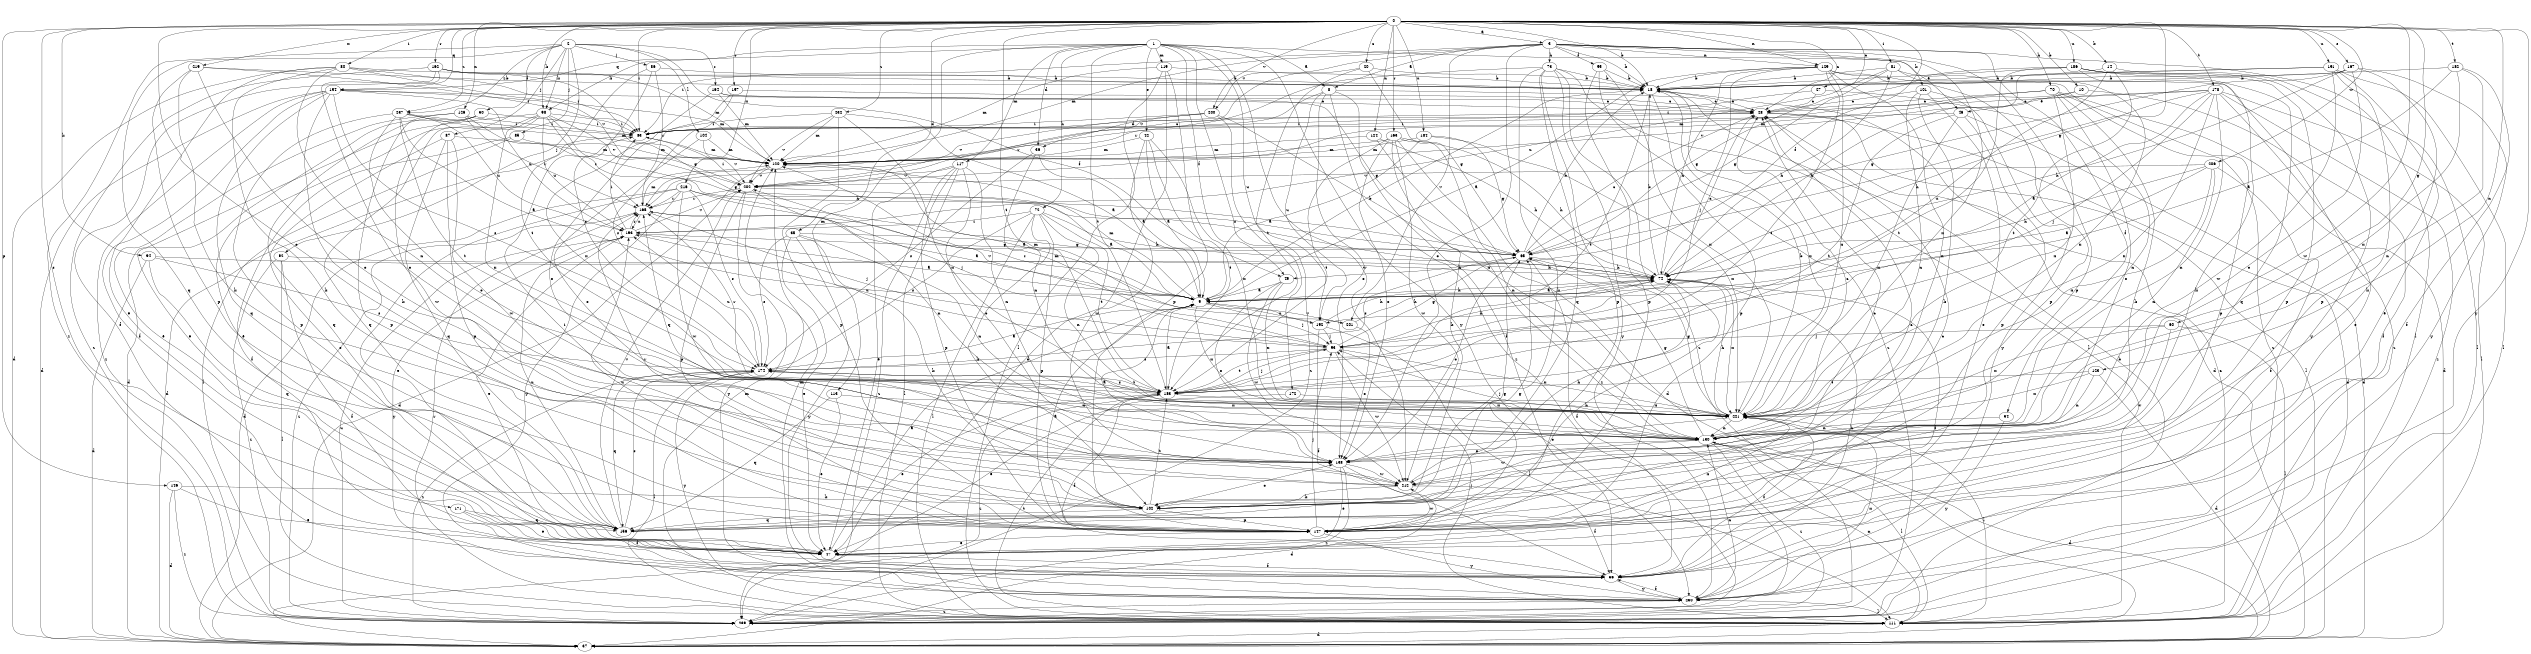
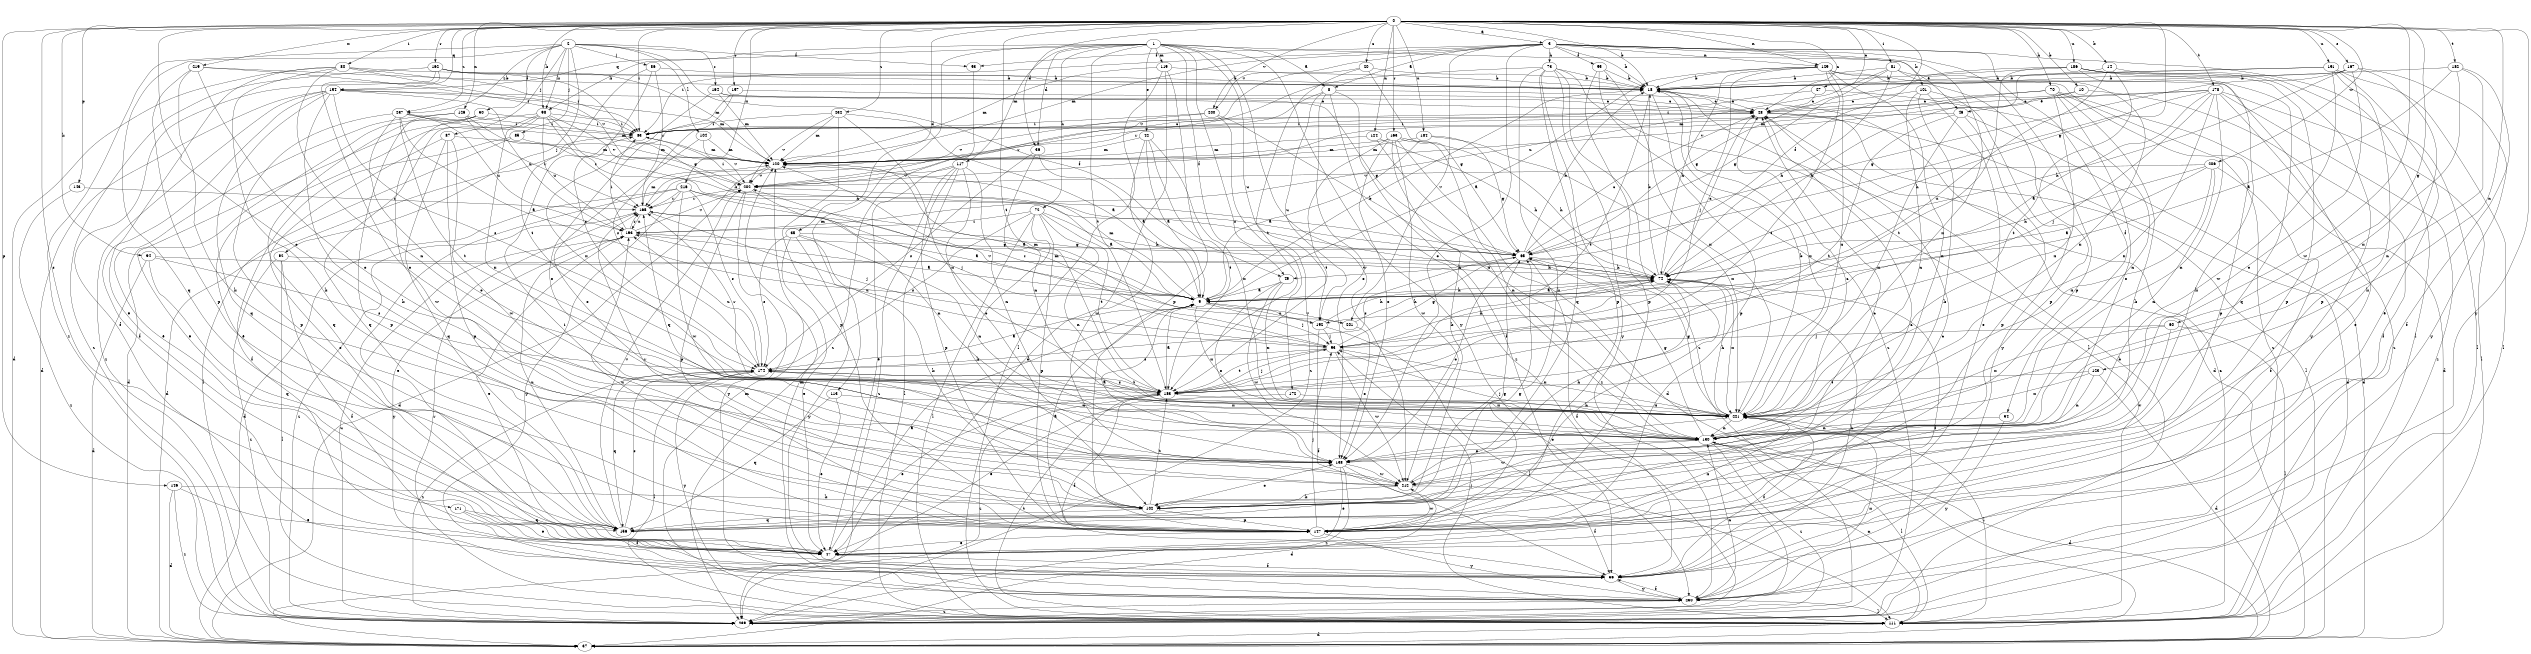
node "53": added
edge "200" -> "36": now "0" -> "36"
node "143": added
edge "98" -> "65": label "g" -> "k"
